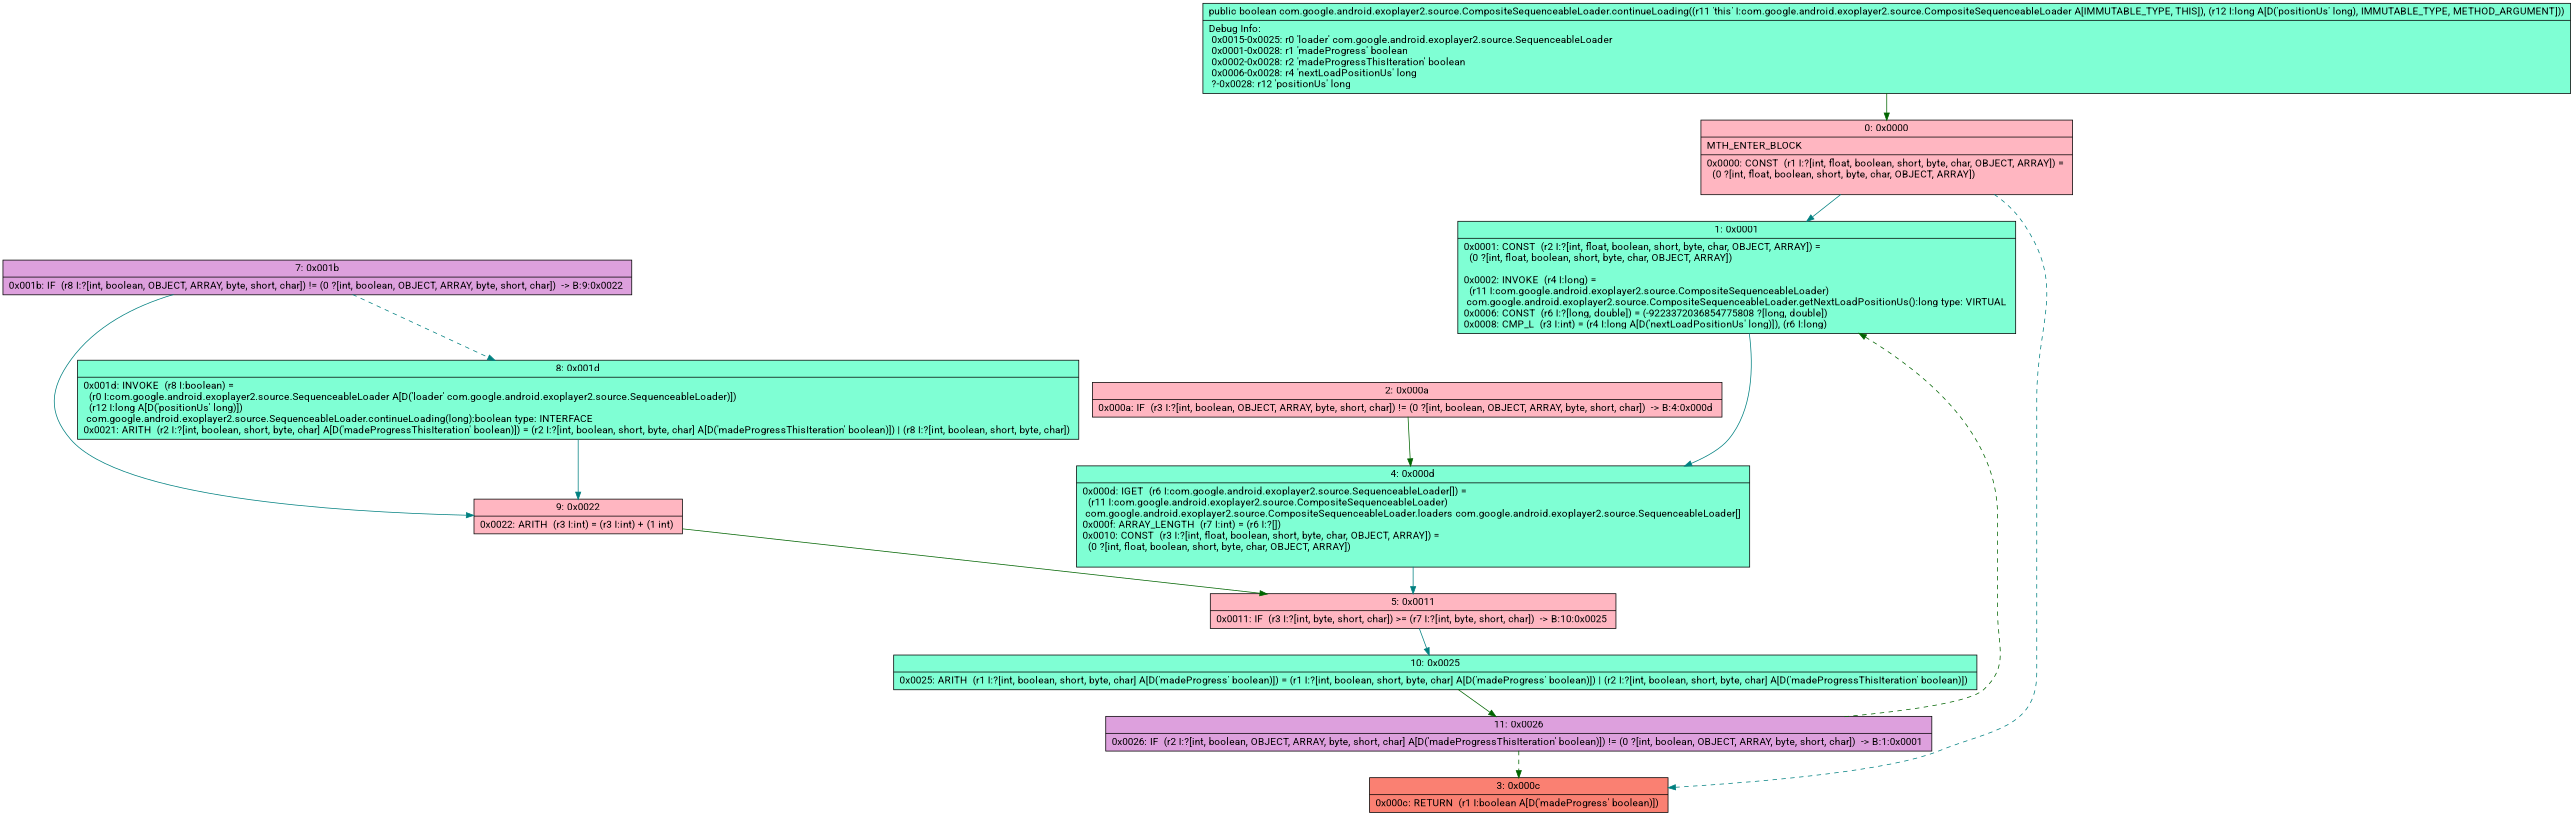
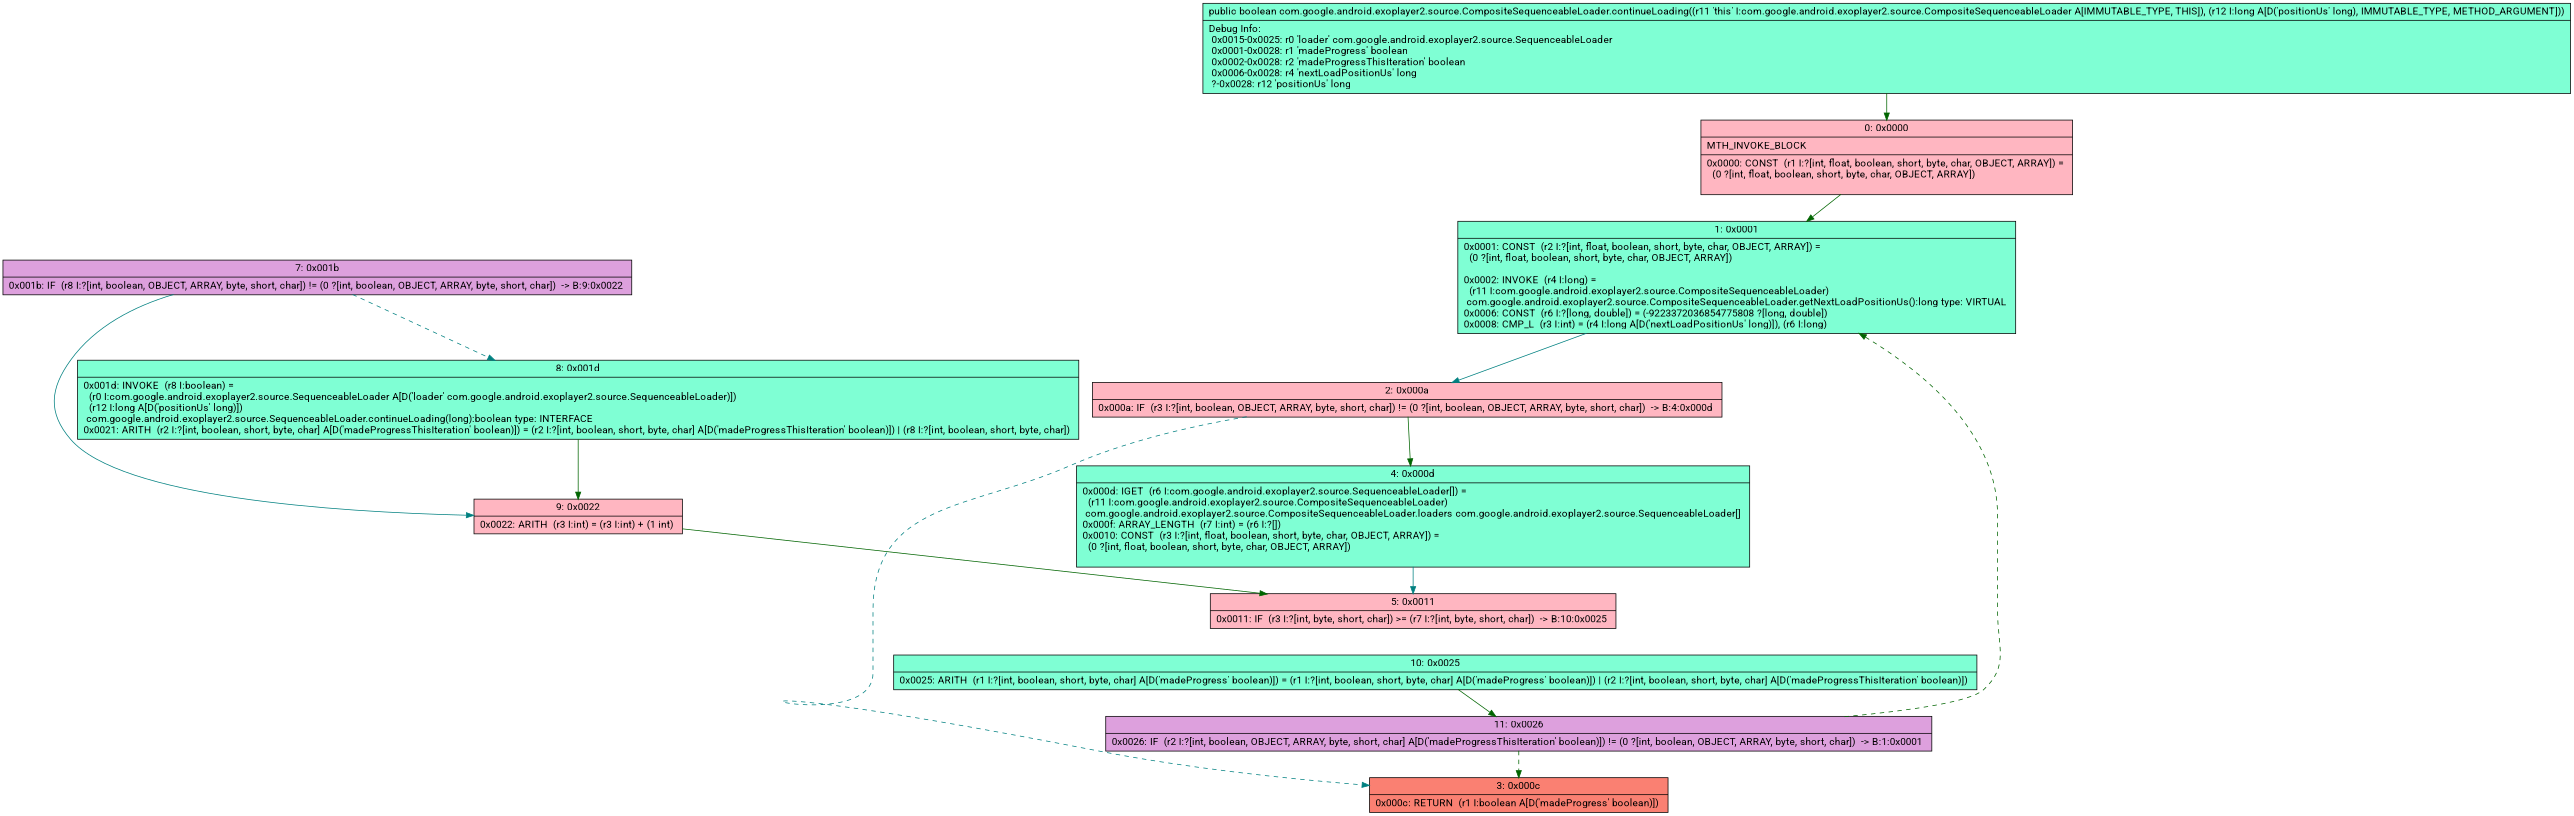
node "0: 0x0000": text "MTH_ENTER_BLOCK" -> "MTH_INVOKE_BLOCK"
edge "0: 0x0000" -> "1: 0x0001": color teal -> darkgreen
edge "1: 0x0001" -> "4: 0x000d": now "1: 0x0001" -> "2: 0x000a"
edge "8: 0x001d" -> "9: 0x0022": color teal -> darkgreen
edge "0: 0x0000" -> "3: 0x000c": now "2: 0x000a" -> "3: 0x000c"
edge "5: 0x0011" -> "10: 0x0025": removed
